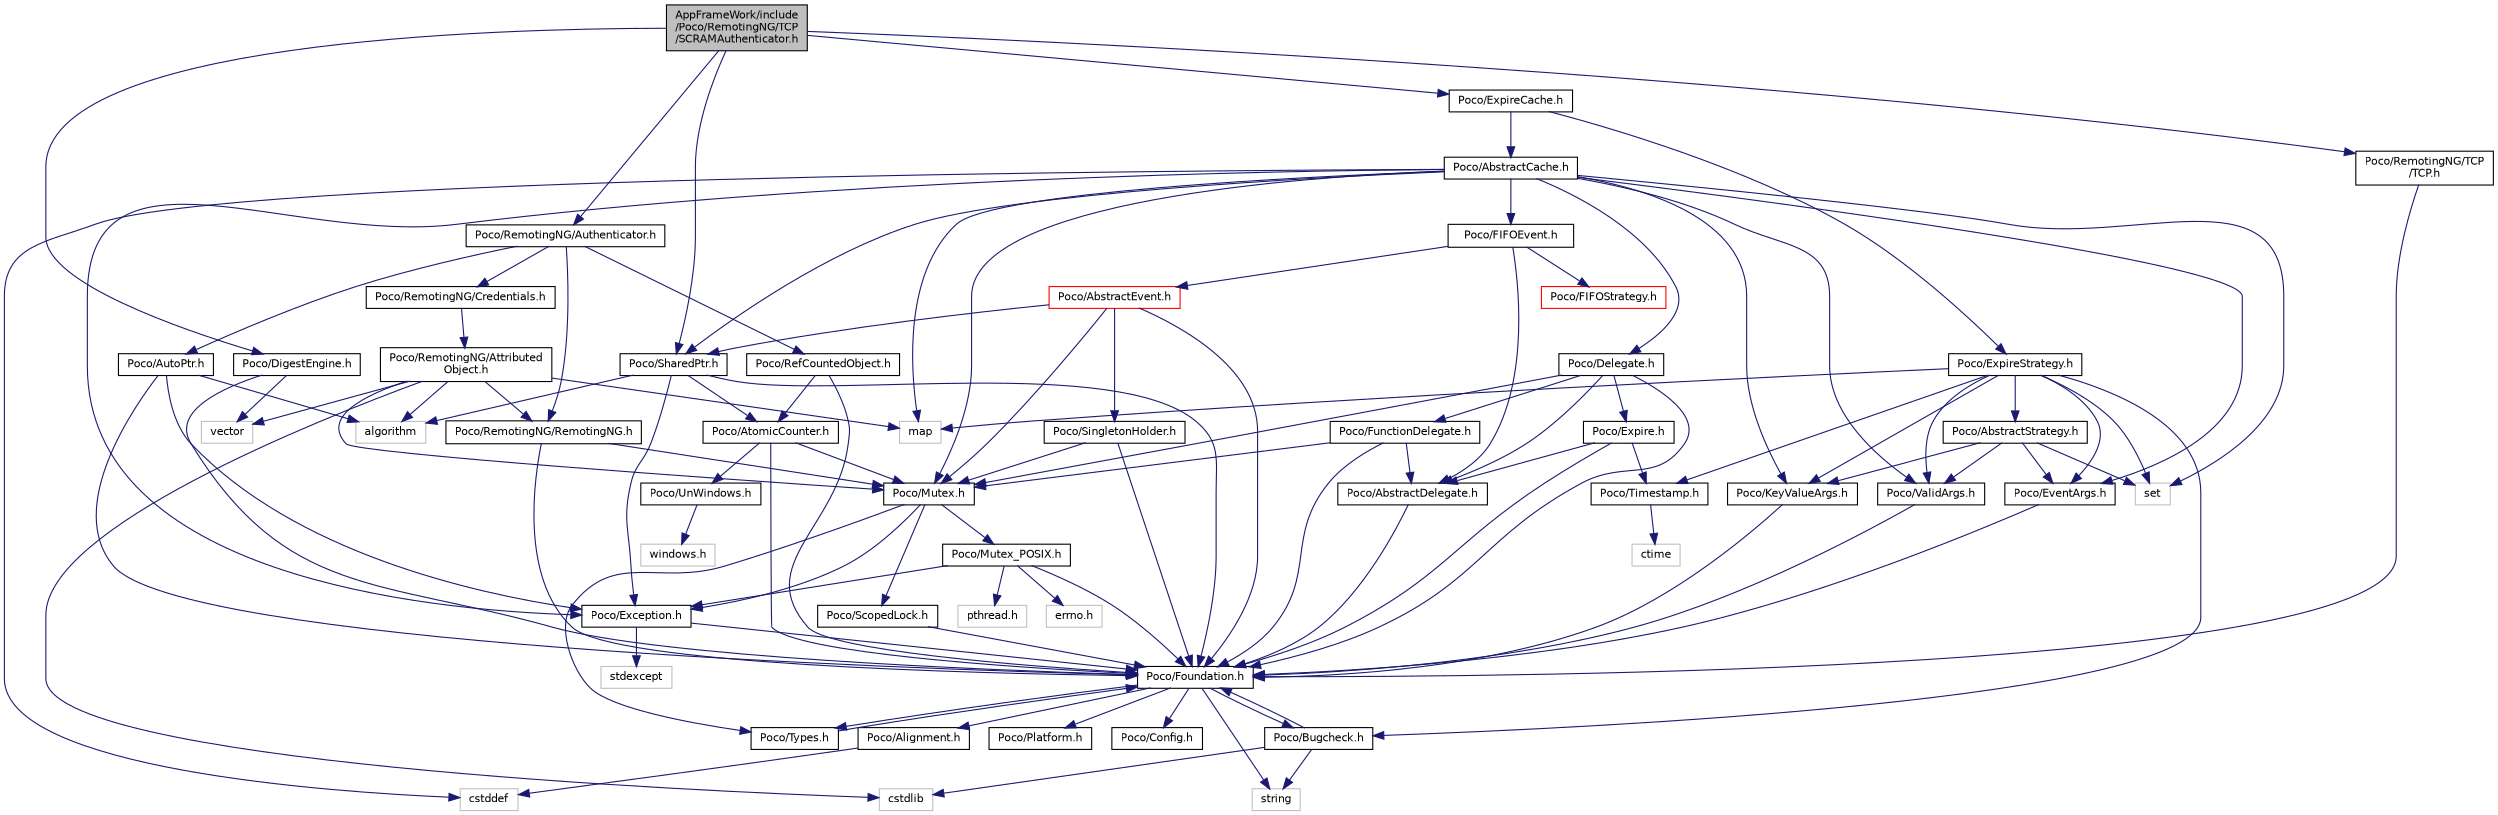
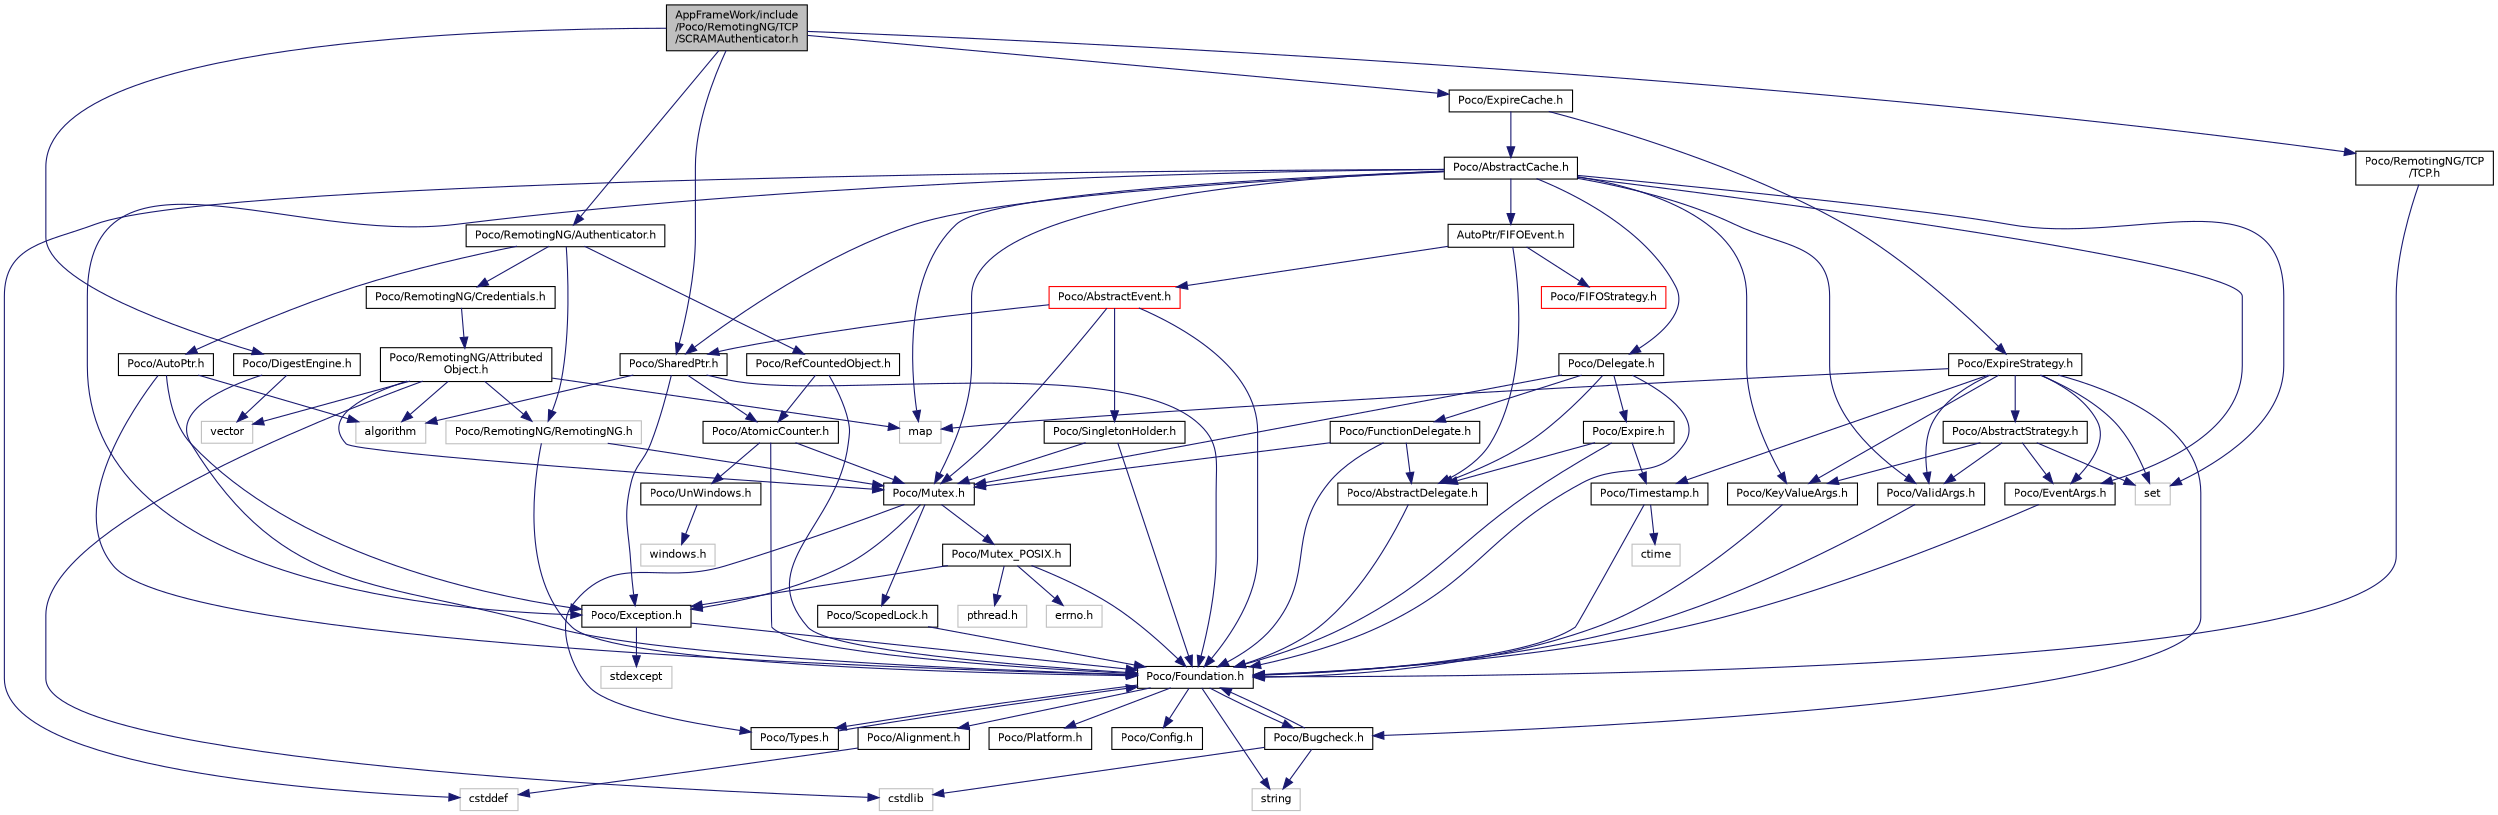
node "Poco/FIFOEvent.h": label "Poco/FIFOEvent.h" -> "AutoPtr/FIFOEvent.h"
node "Poco/RemotingNG/RemotingNG.h": color black -> grey75
edge "Poco/Timestamp.h" -> "Poco/Foundation.h": added
